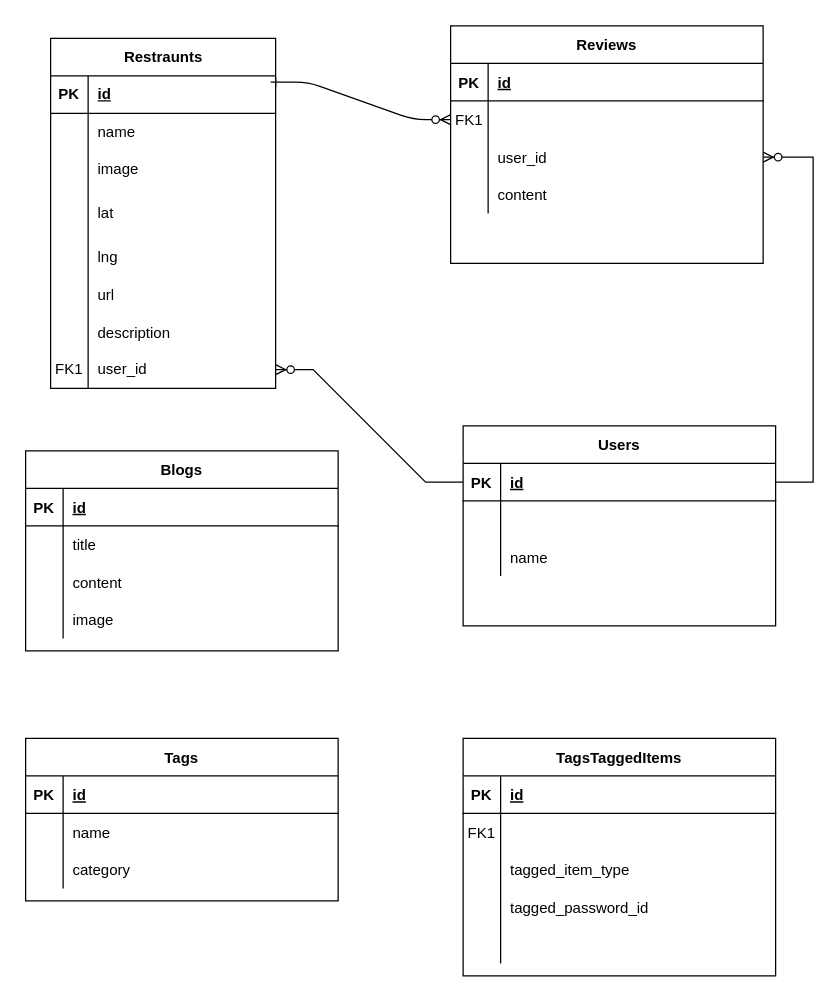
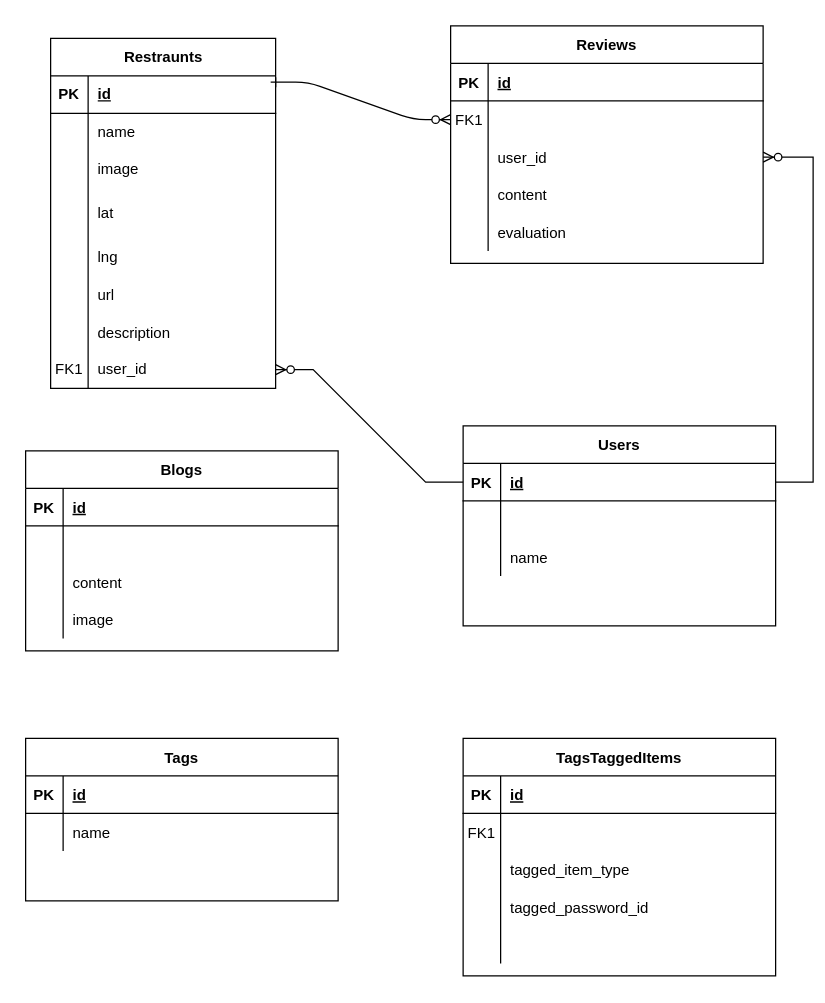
node "evaluation": added
node "title": removed
node "category": removed
